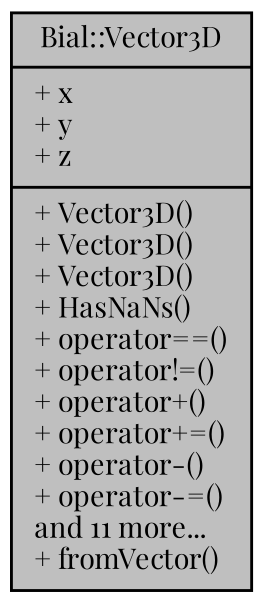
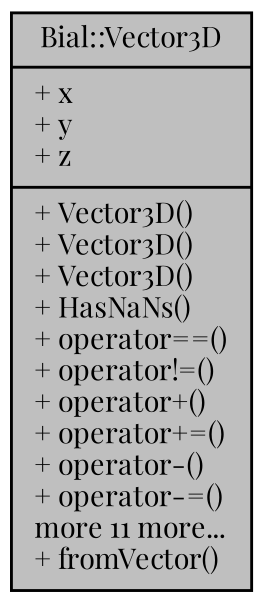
node "Bial::Vector3D": text "and 11 more..." -> "more 11 more..."
